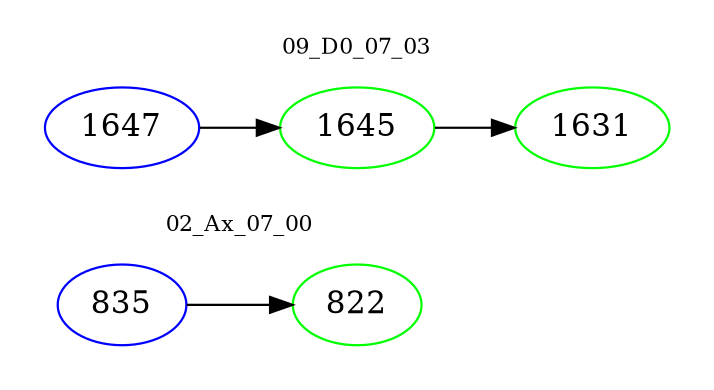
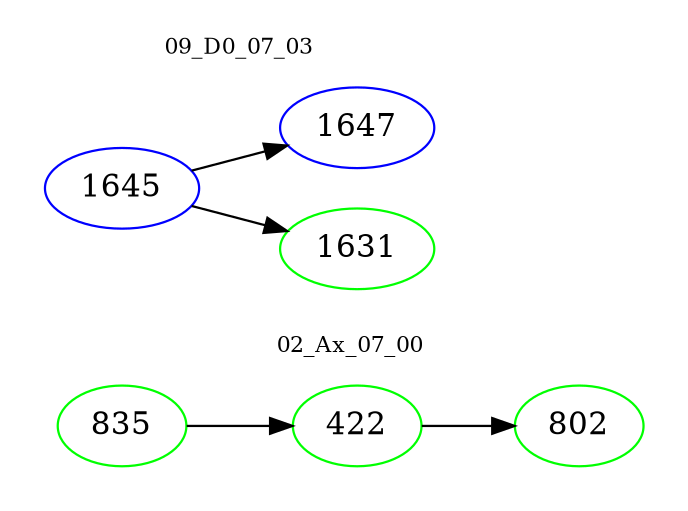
edge "1647" -> "1645": reversed
node "1645": color green -> blue
node "835": color blue -> green
node "822": label "822" -> "422"
node "802": added
